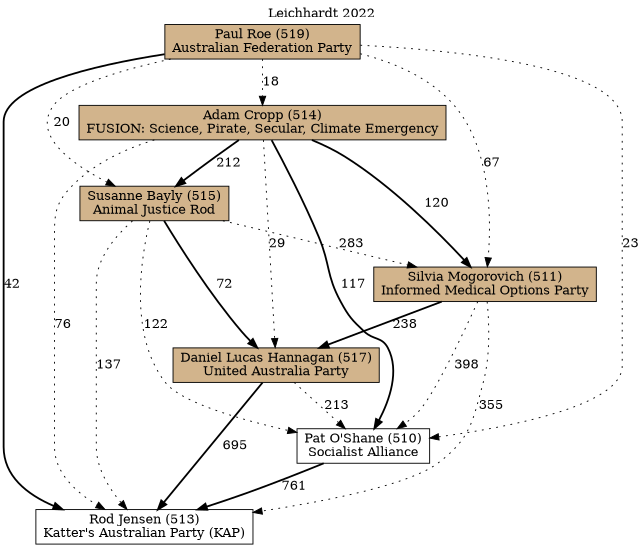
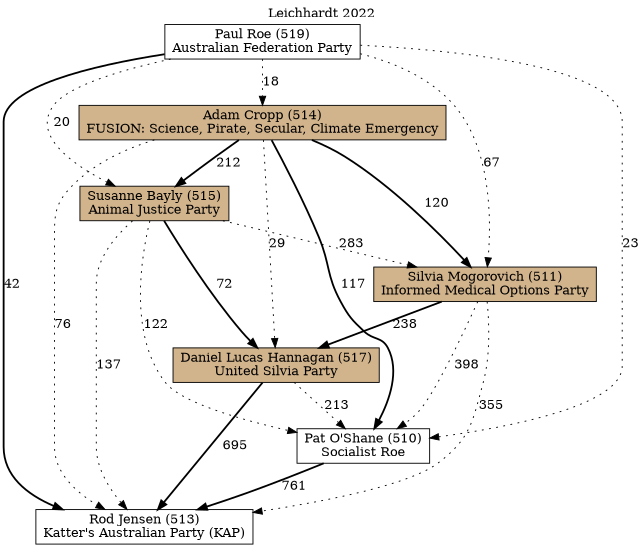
node "Paul Roe (519) Australian Federation Party": fillcolor tan -> white
node "Susanne Bayly (515) Animal Justice Rod": label "Susanne Bayly (515) Animal Justice Rod" -> "Susanne Bayly (515) Animal Justice Party"
node "Daniel Lucas Hannagan (517) United Australia Party": label "Daniel Lucas Hannagan (517) United Australia Party" -> "Daniel Lucas Hannagan (517) United Silvia Party"
node "Pat O'Shane (510) Socialist Alliance": label "Pat O'Shane (510) Socialist Alliance" -> "Pat O'Shane (510) Socialist Roe"
